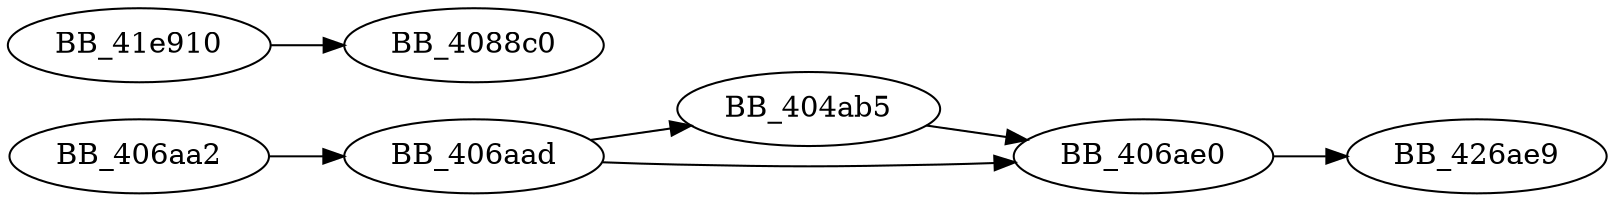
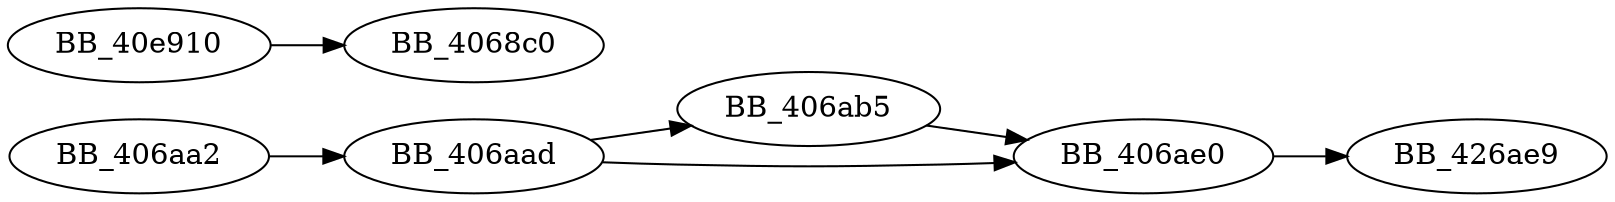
node "BB_41e910": label "BB_41e910" -> "BB_40e910"
node "BB_4088c0": label "BB_4088c0" -> "BB_4068c0"
node "BB_404ab5": label "BB_404ab5" -> "BB_406ab5"
